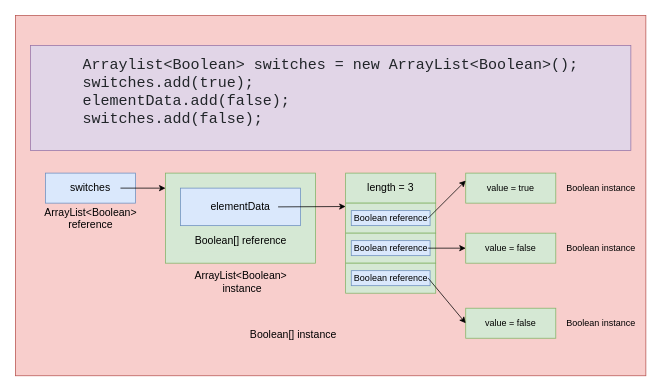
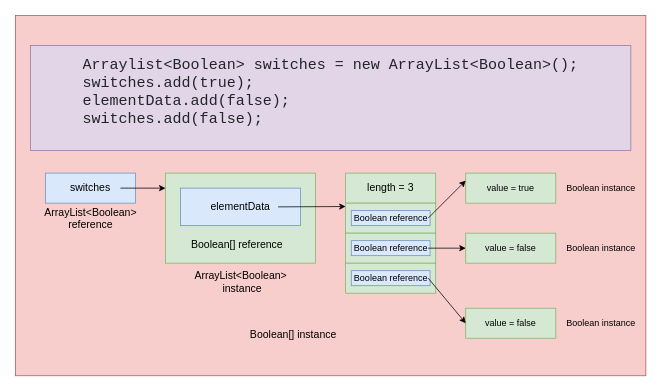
node "Boolean[] reference": moved (240, 240) -> (237, 244)
